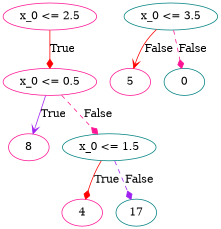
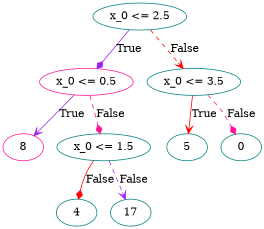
node "x_0 <= 2.5": color deeppink -> teal
edge "x_0 <= 2.5" -> "x_0 <= 0.5": color red -> purple
edge "x_0 <= 2.5" -> "x_0 <= 3.5": added, label "False"
edge "x_0 <= 3.5" -> "5": label "False" -> "True"
node "5": color deeppink -> teal
edge "x_0 <= 1.5" -> "17": arrowhead diamond -> vee
edge "x_0 <= 1.5" -> "4": label "True" -> "False"
node "4": color deeppink -> teal
